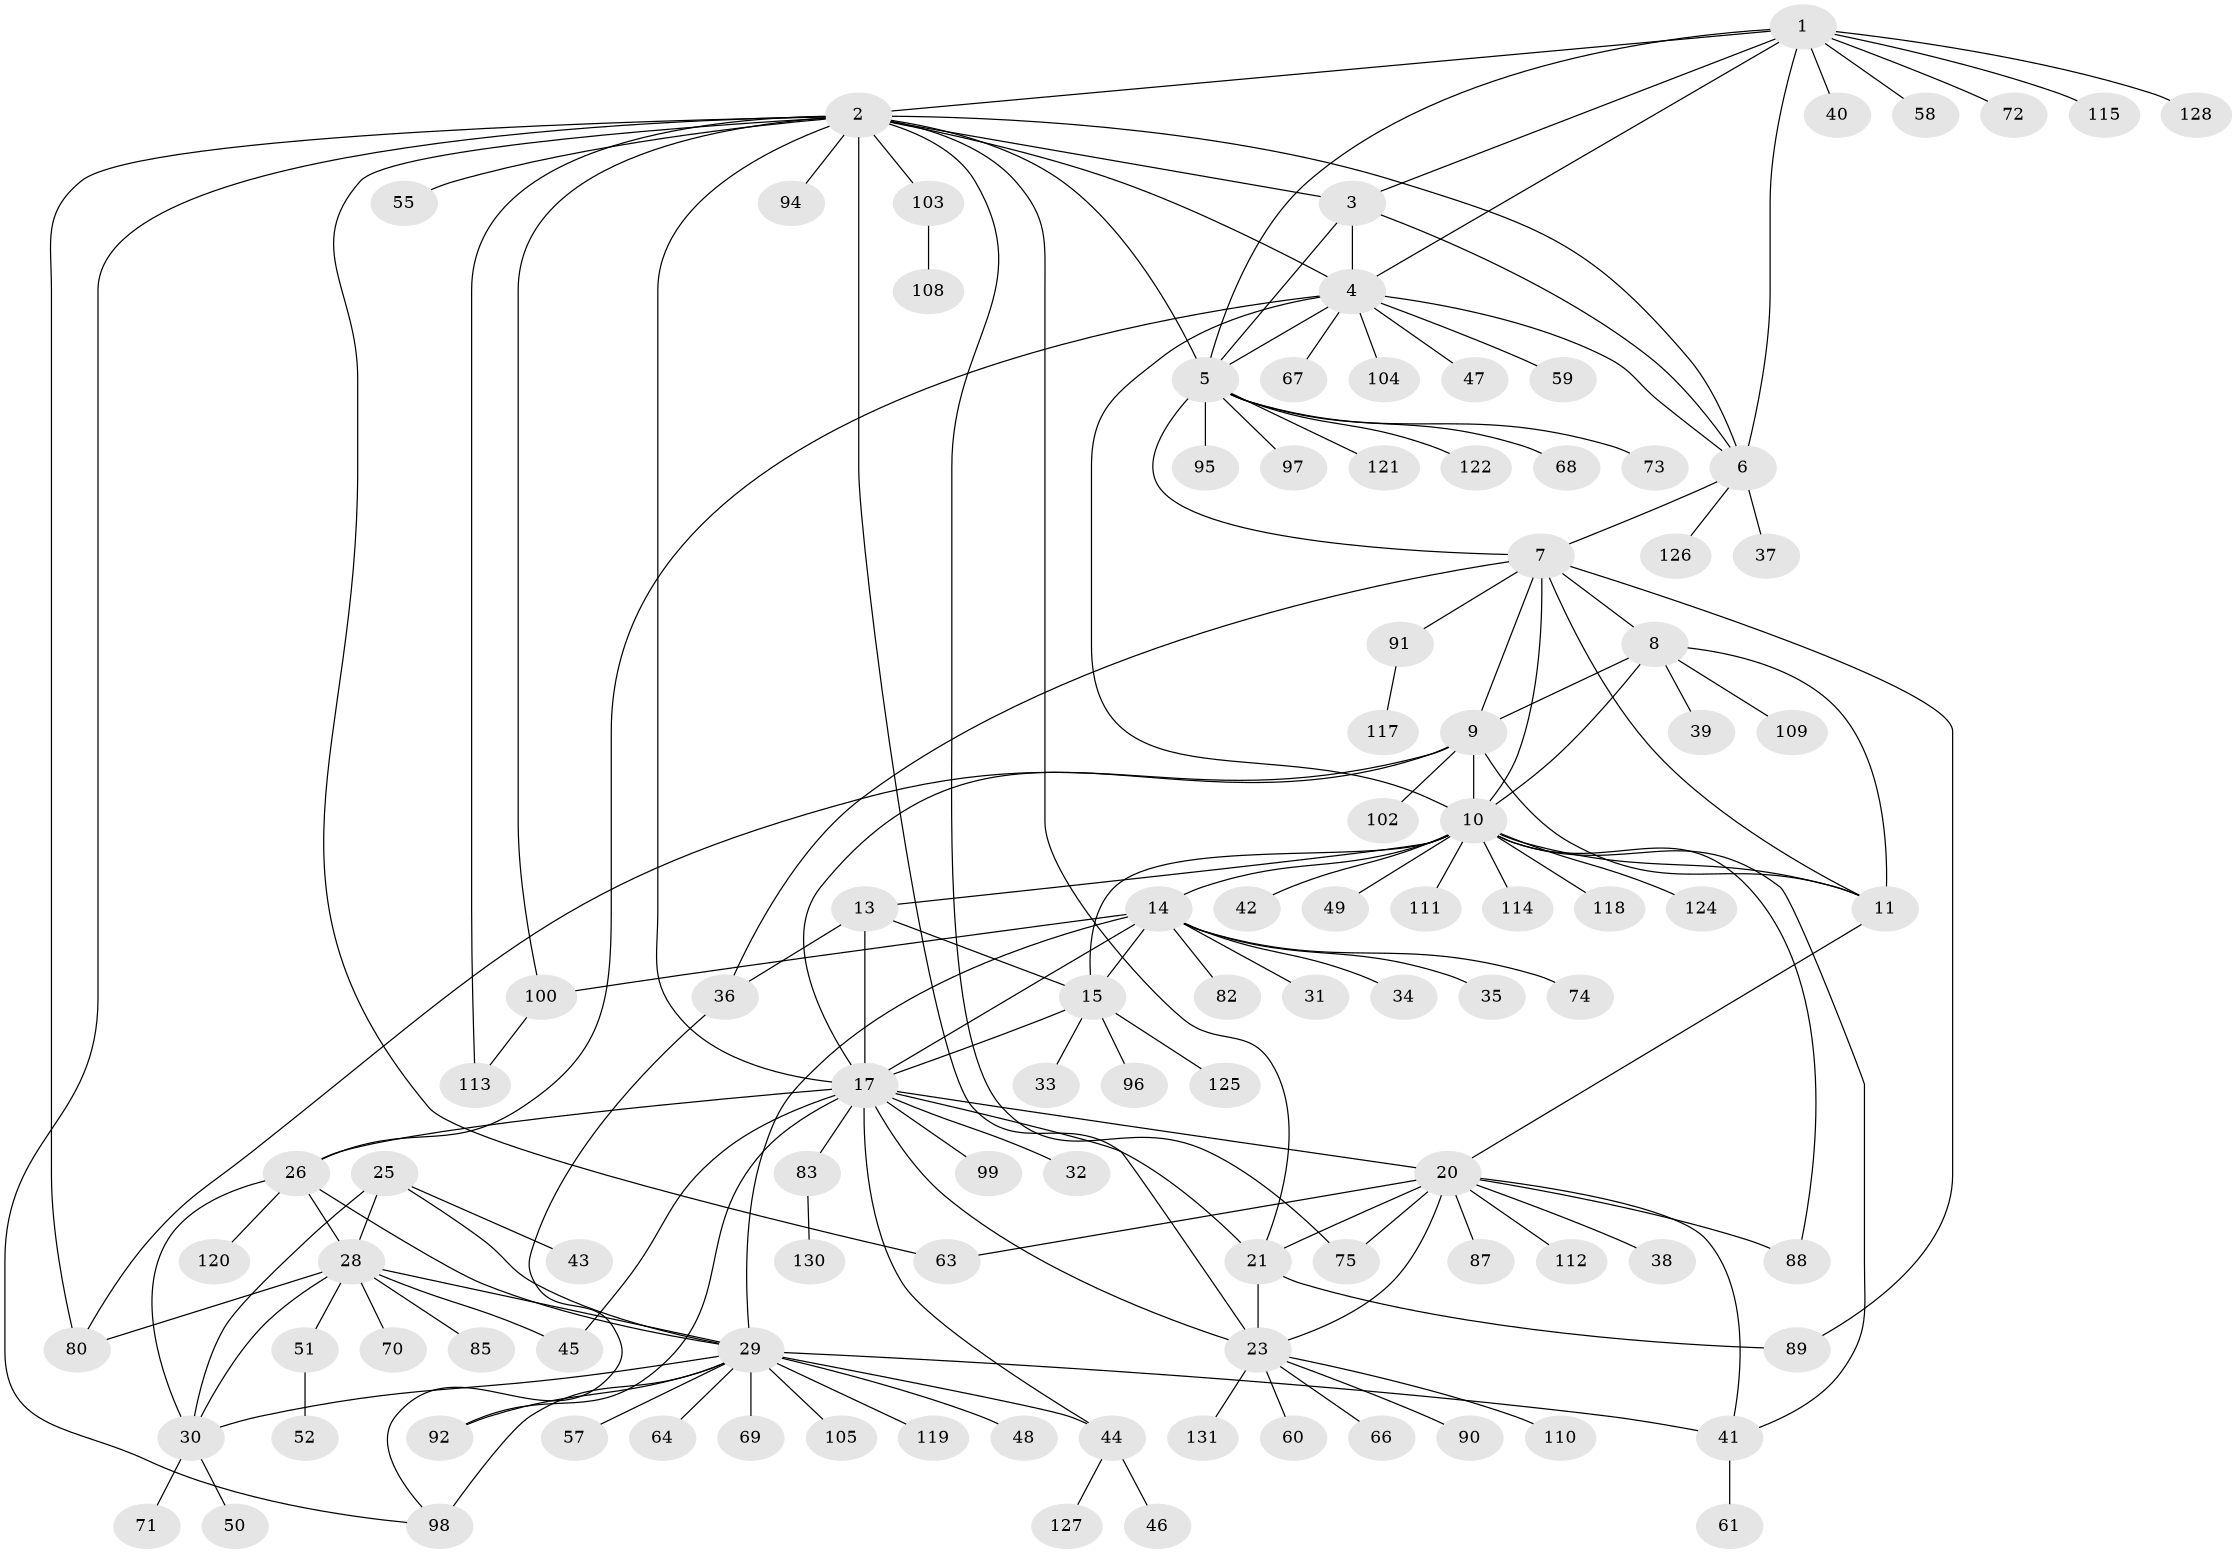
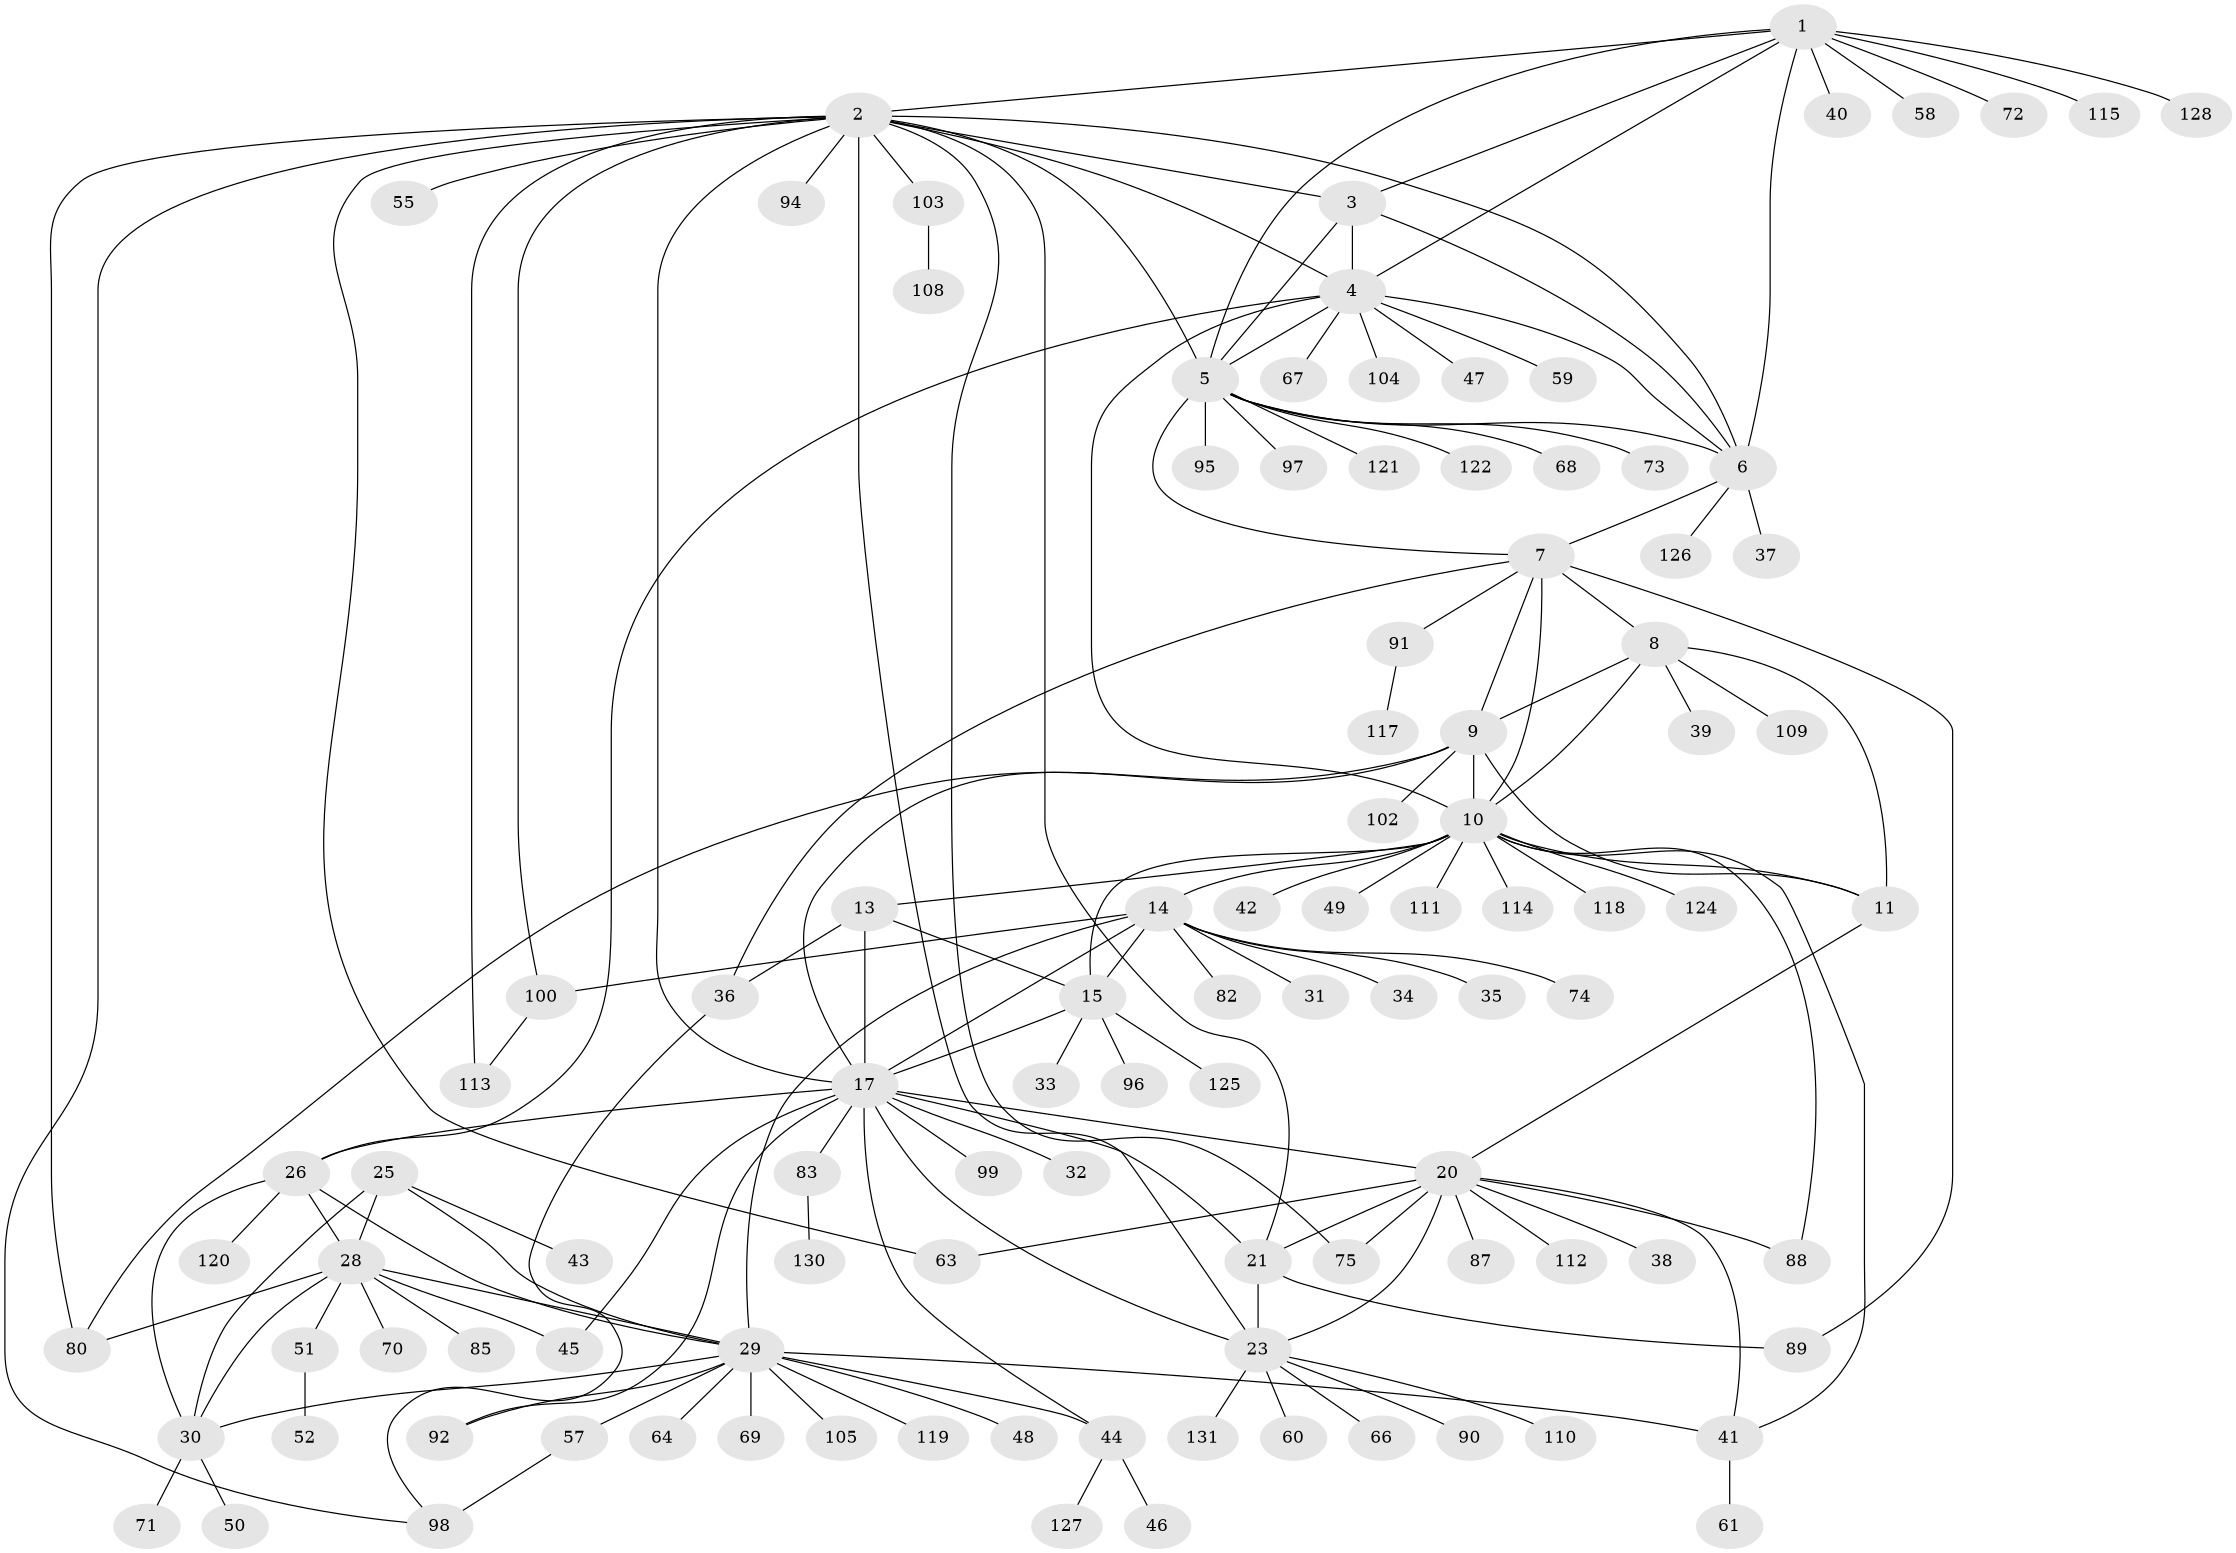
edge "5" -- "6": added
edge "7" -- "11": removed
edge "29" -- "98": now "57" -- "98"
